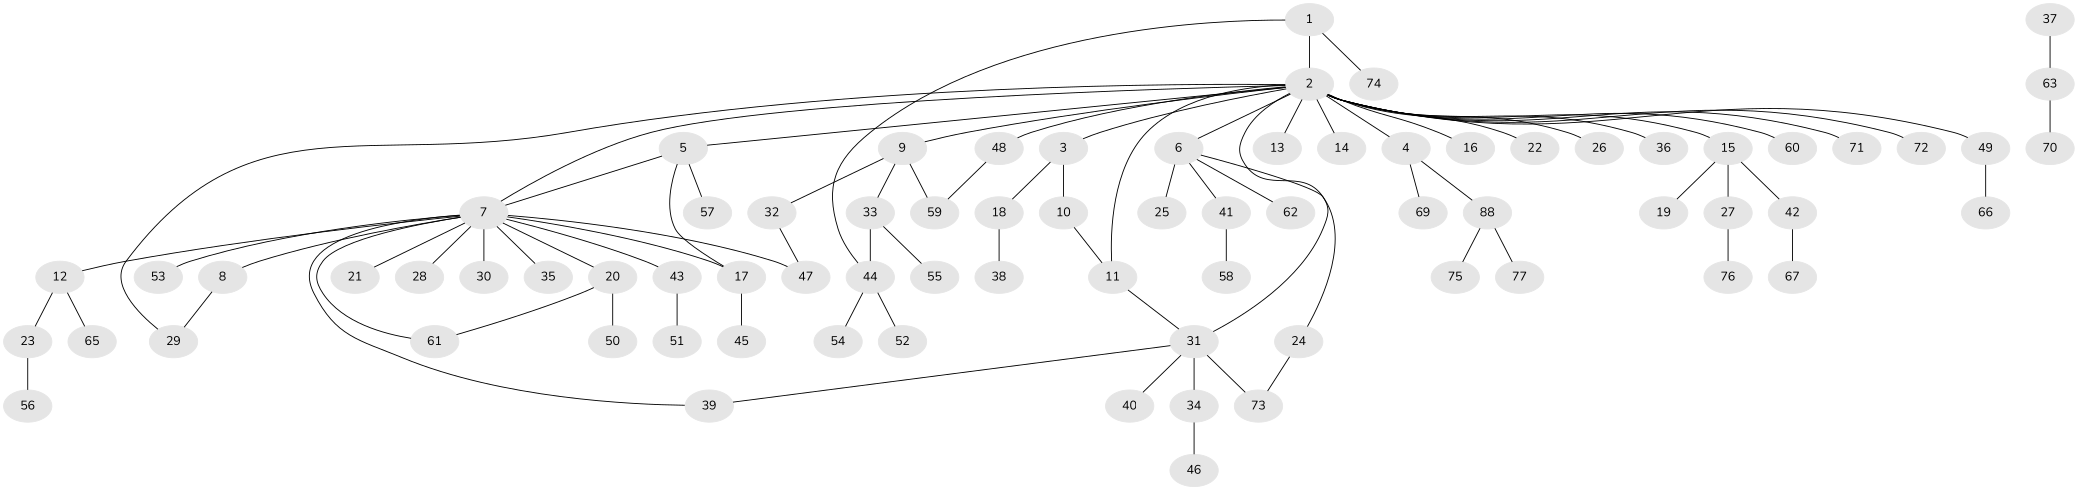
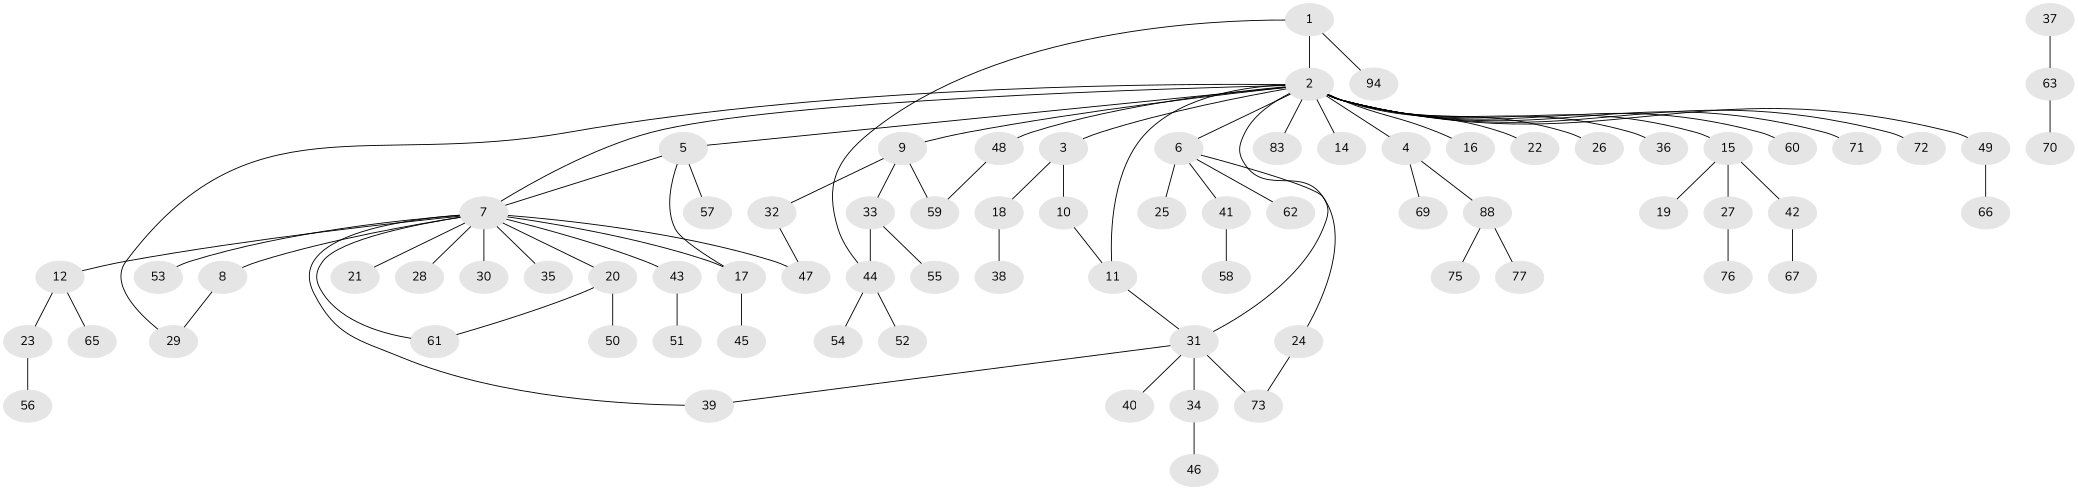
node "74": label "74" -> "94"
node "13": label "13" -> "83"
